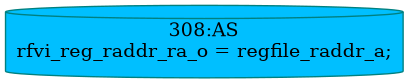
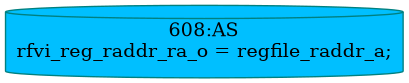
node "308:AS rfvi_reg_raddr_ra_o = regfile_raddr_a;": label "308:AS rfvi_reg_raddr_ra_o = regfile_raddr_a;" -> "608:AS rfvi_reg_raddr_ra_o = regfile_raddr_a;"
